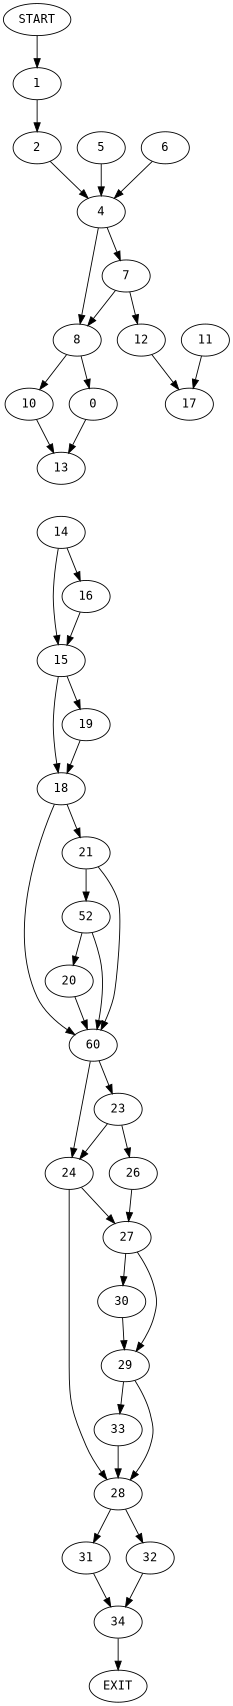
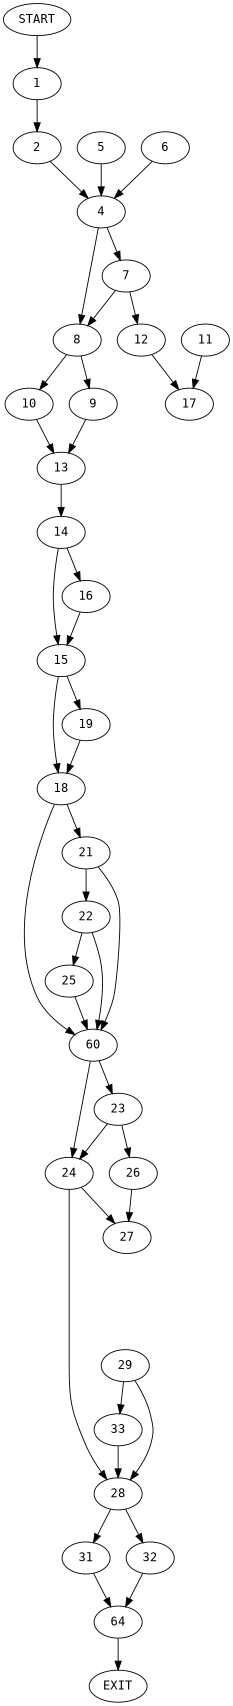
node "0": label "0" -> "9"
edge "13" -> "14": added
node "52": label "52" -> "22"
node "20": label "20" -> "25"
edge "27" -> "29": removed
node "30": removed
node "34": label "34" -> "64"
